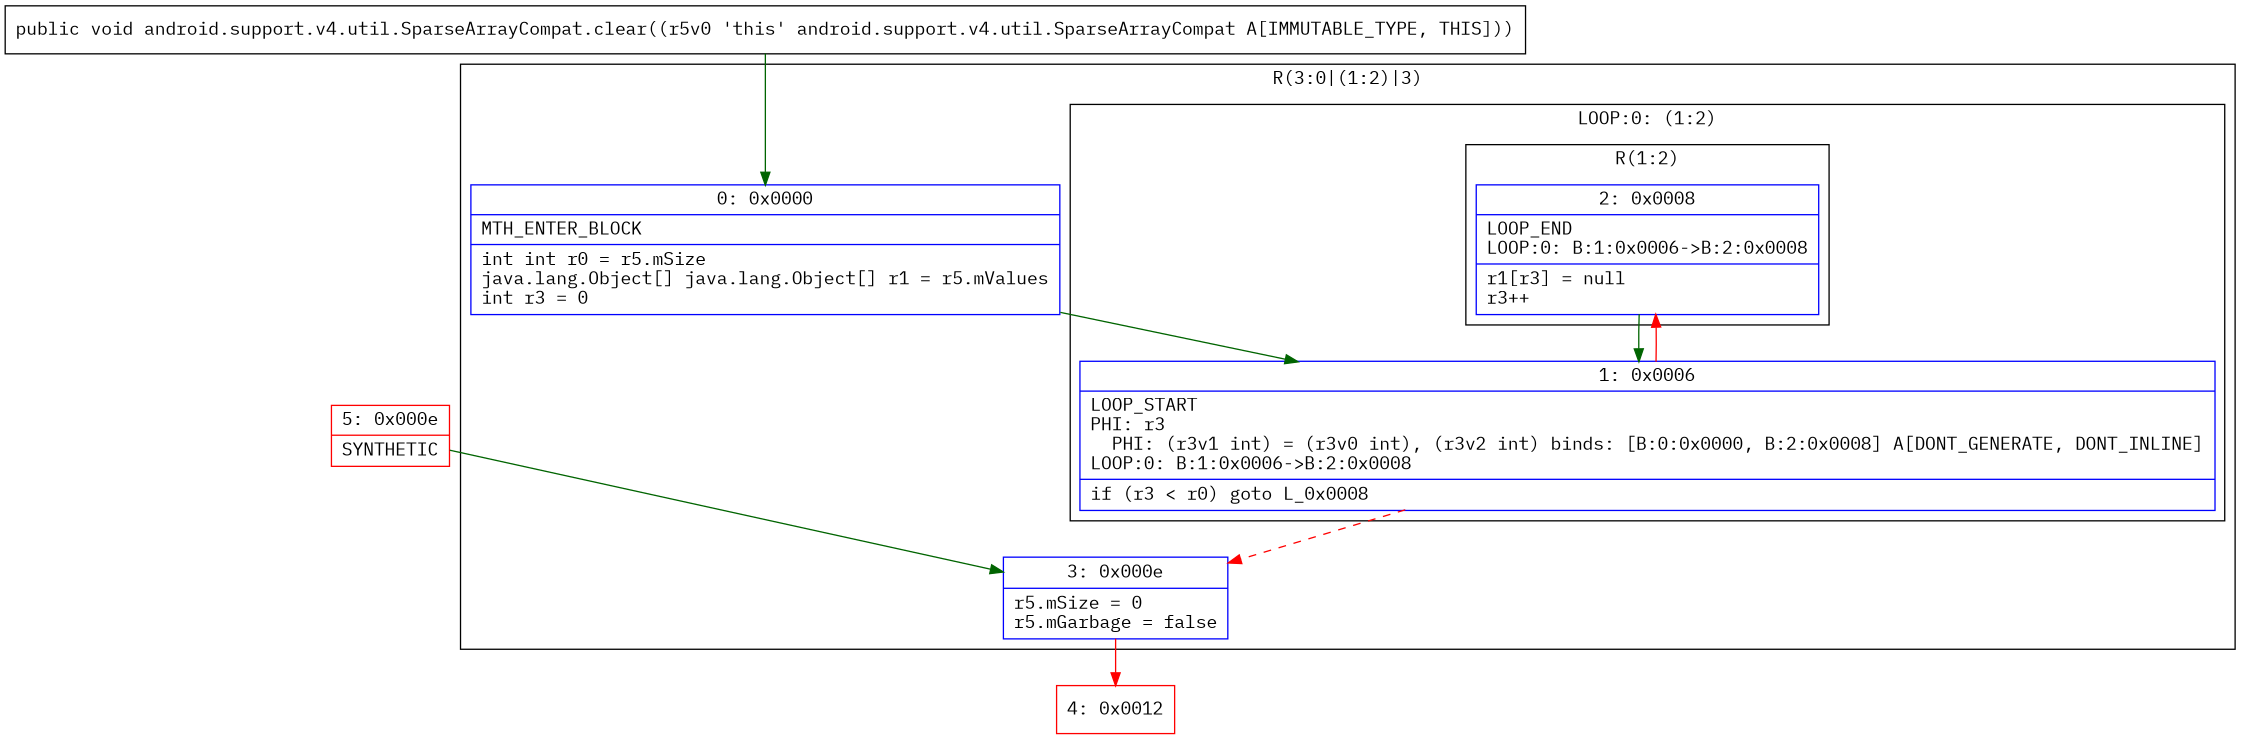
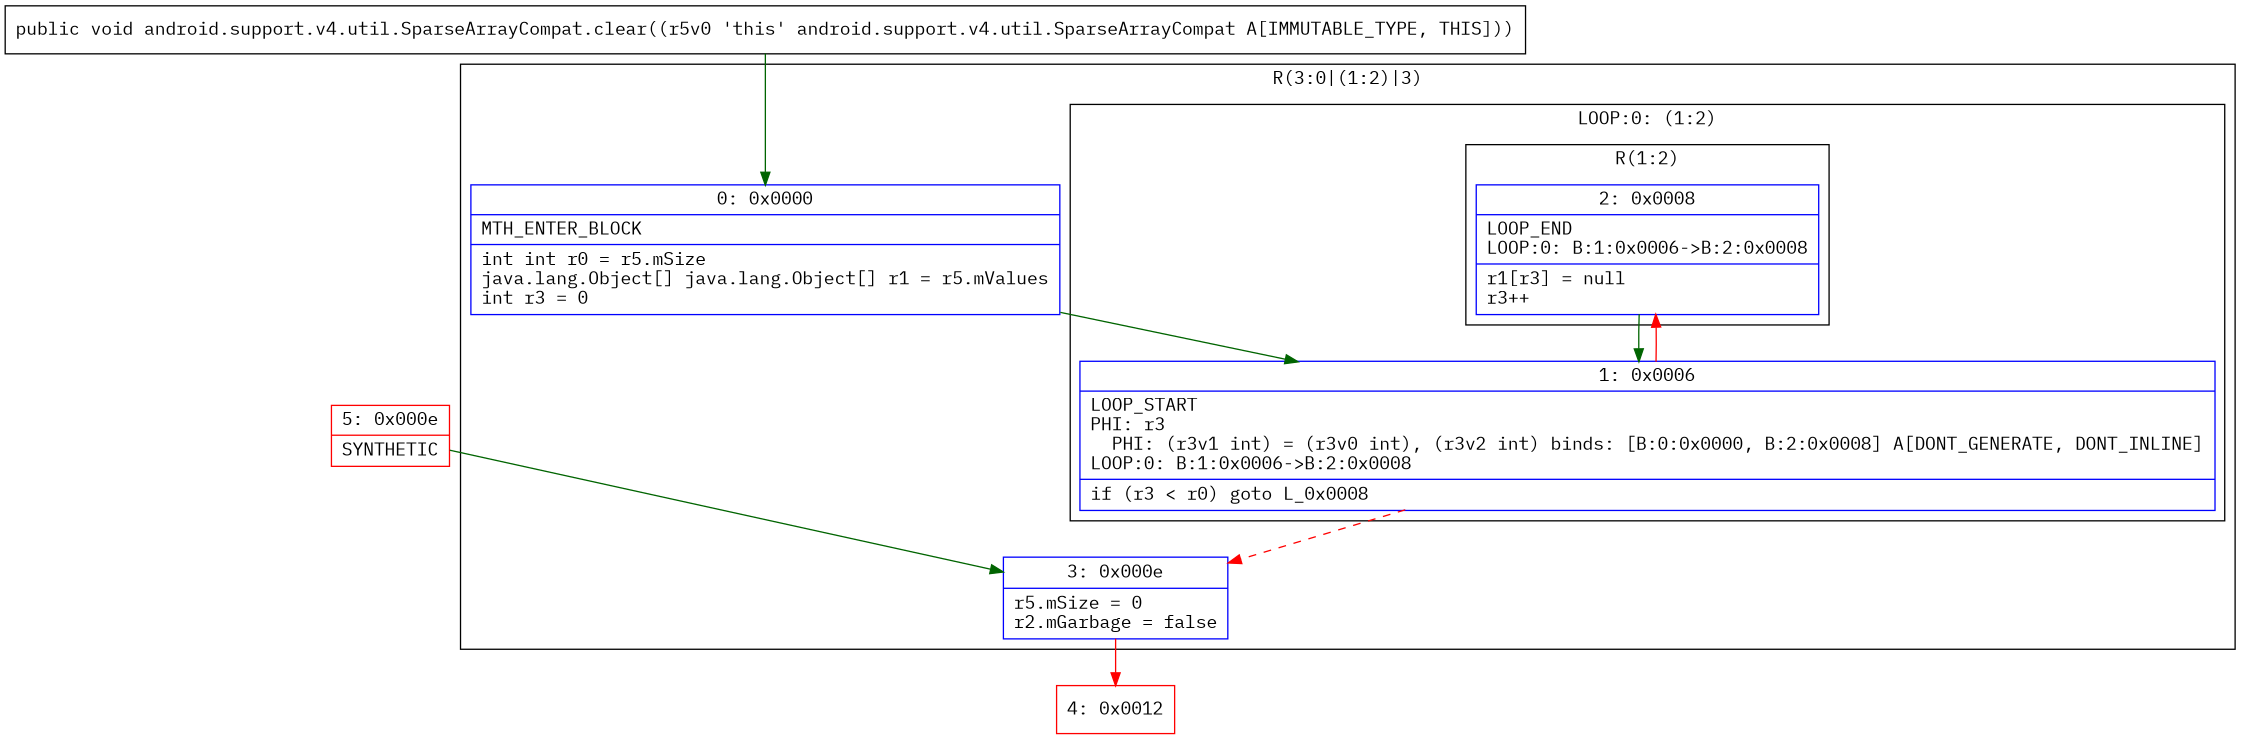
node "3: 0x000e": text "r5.mGarbage = false" -> "r2.mGarbage = false"
